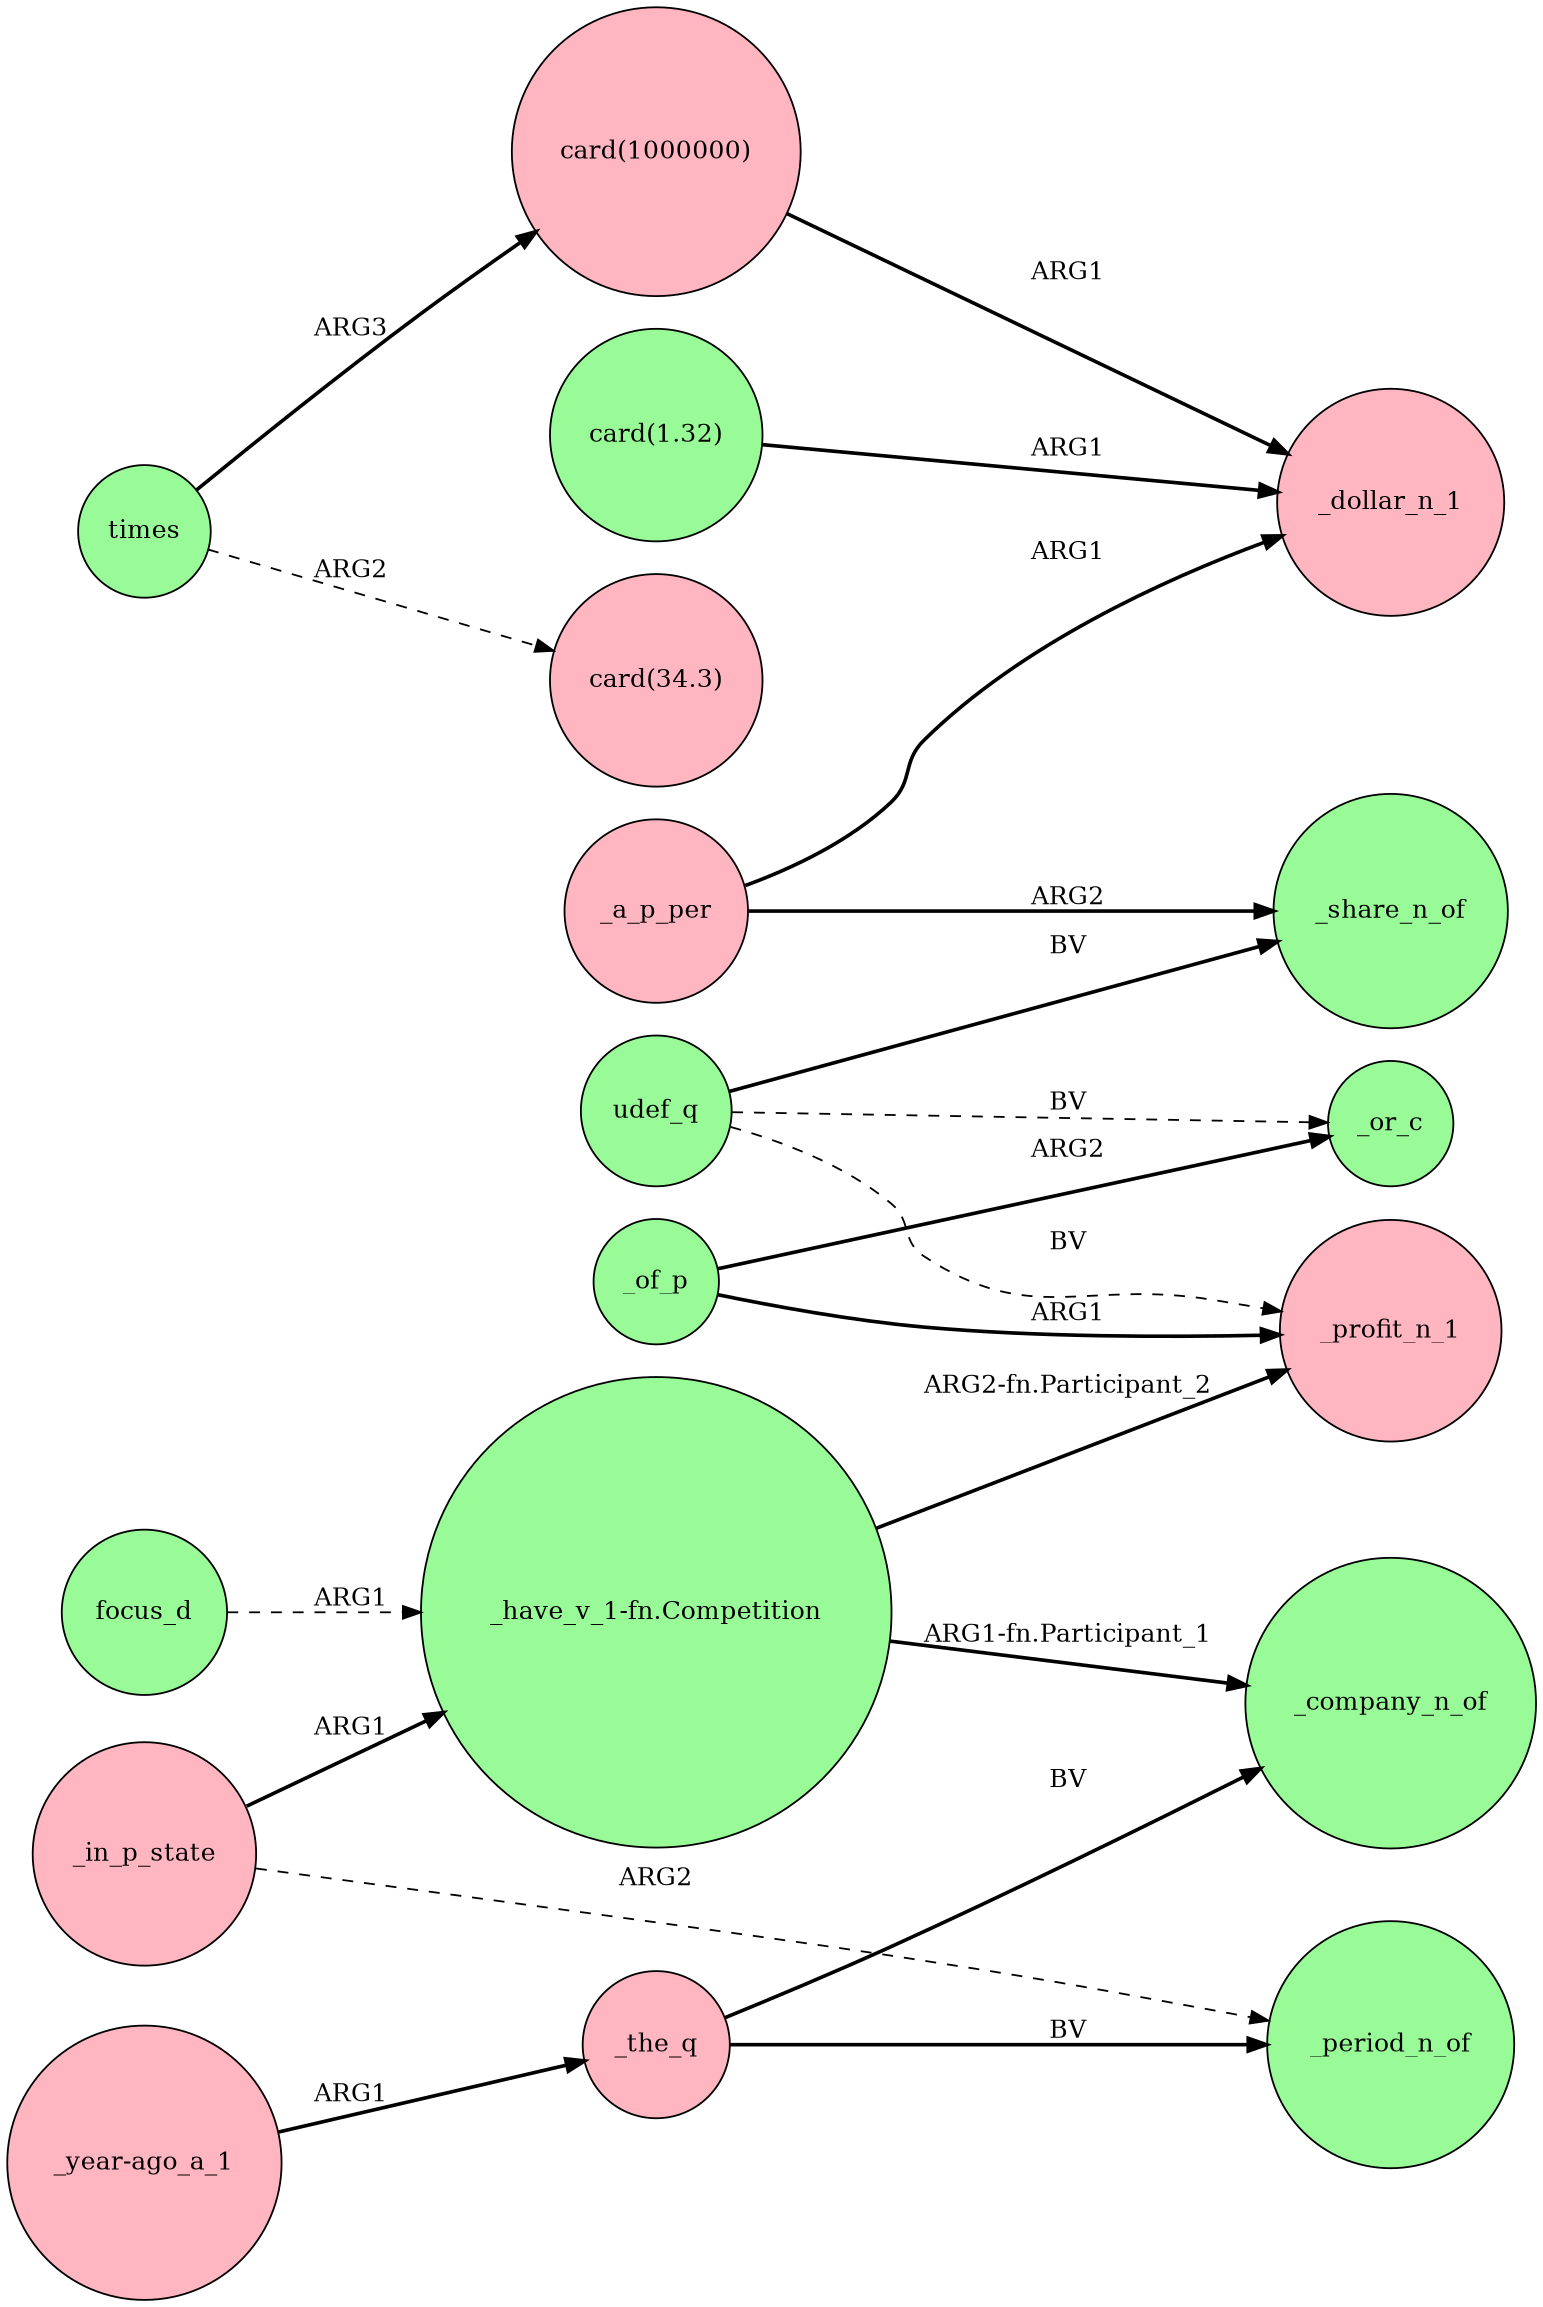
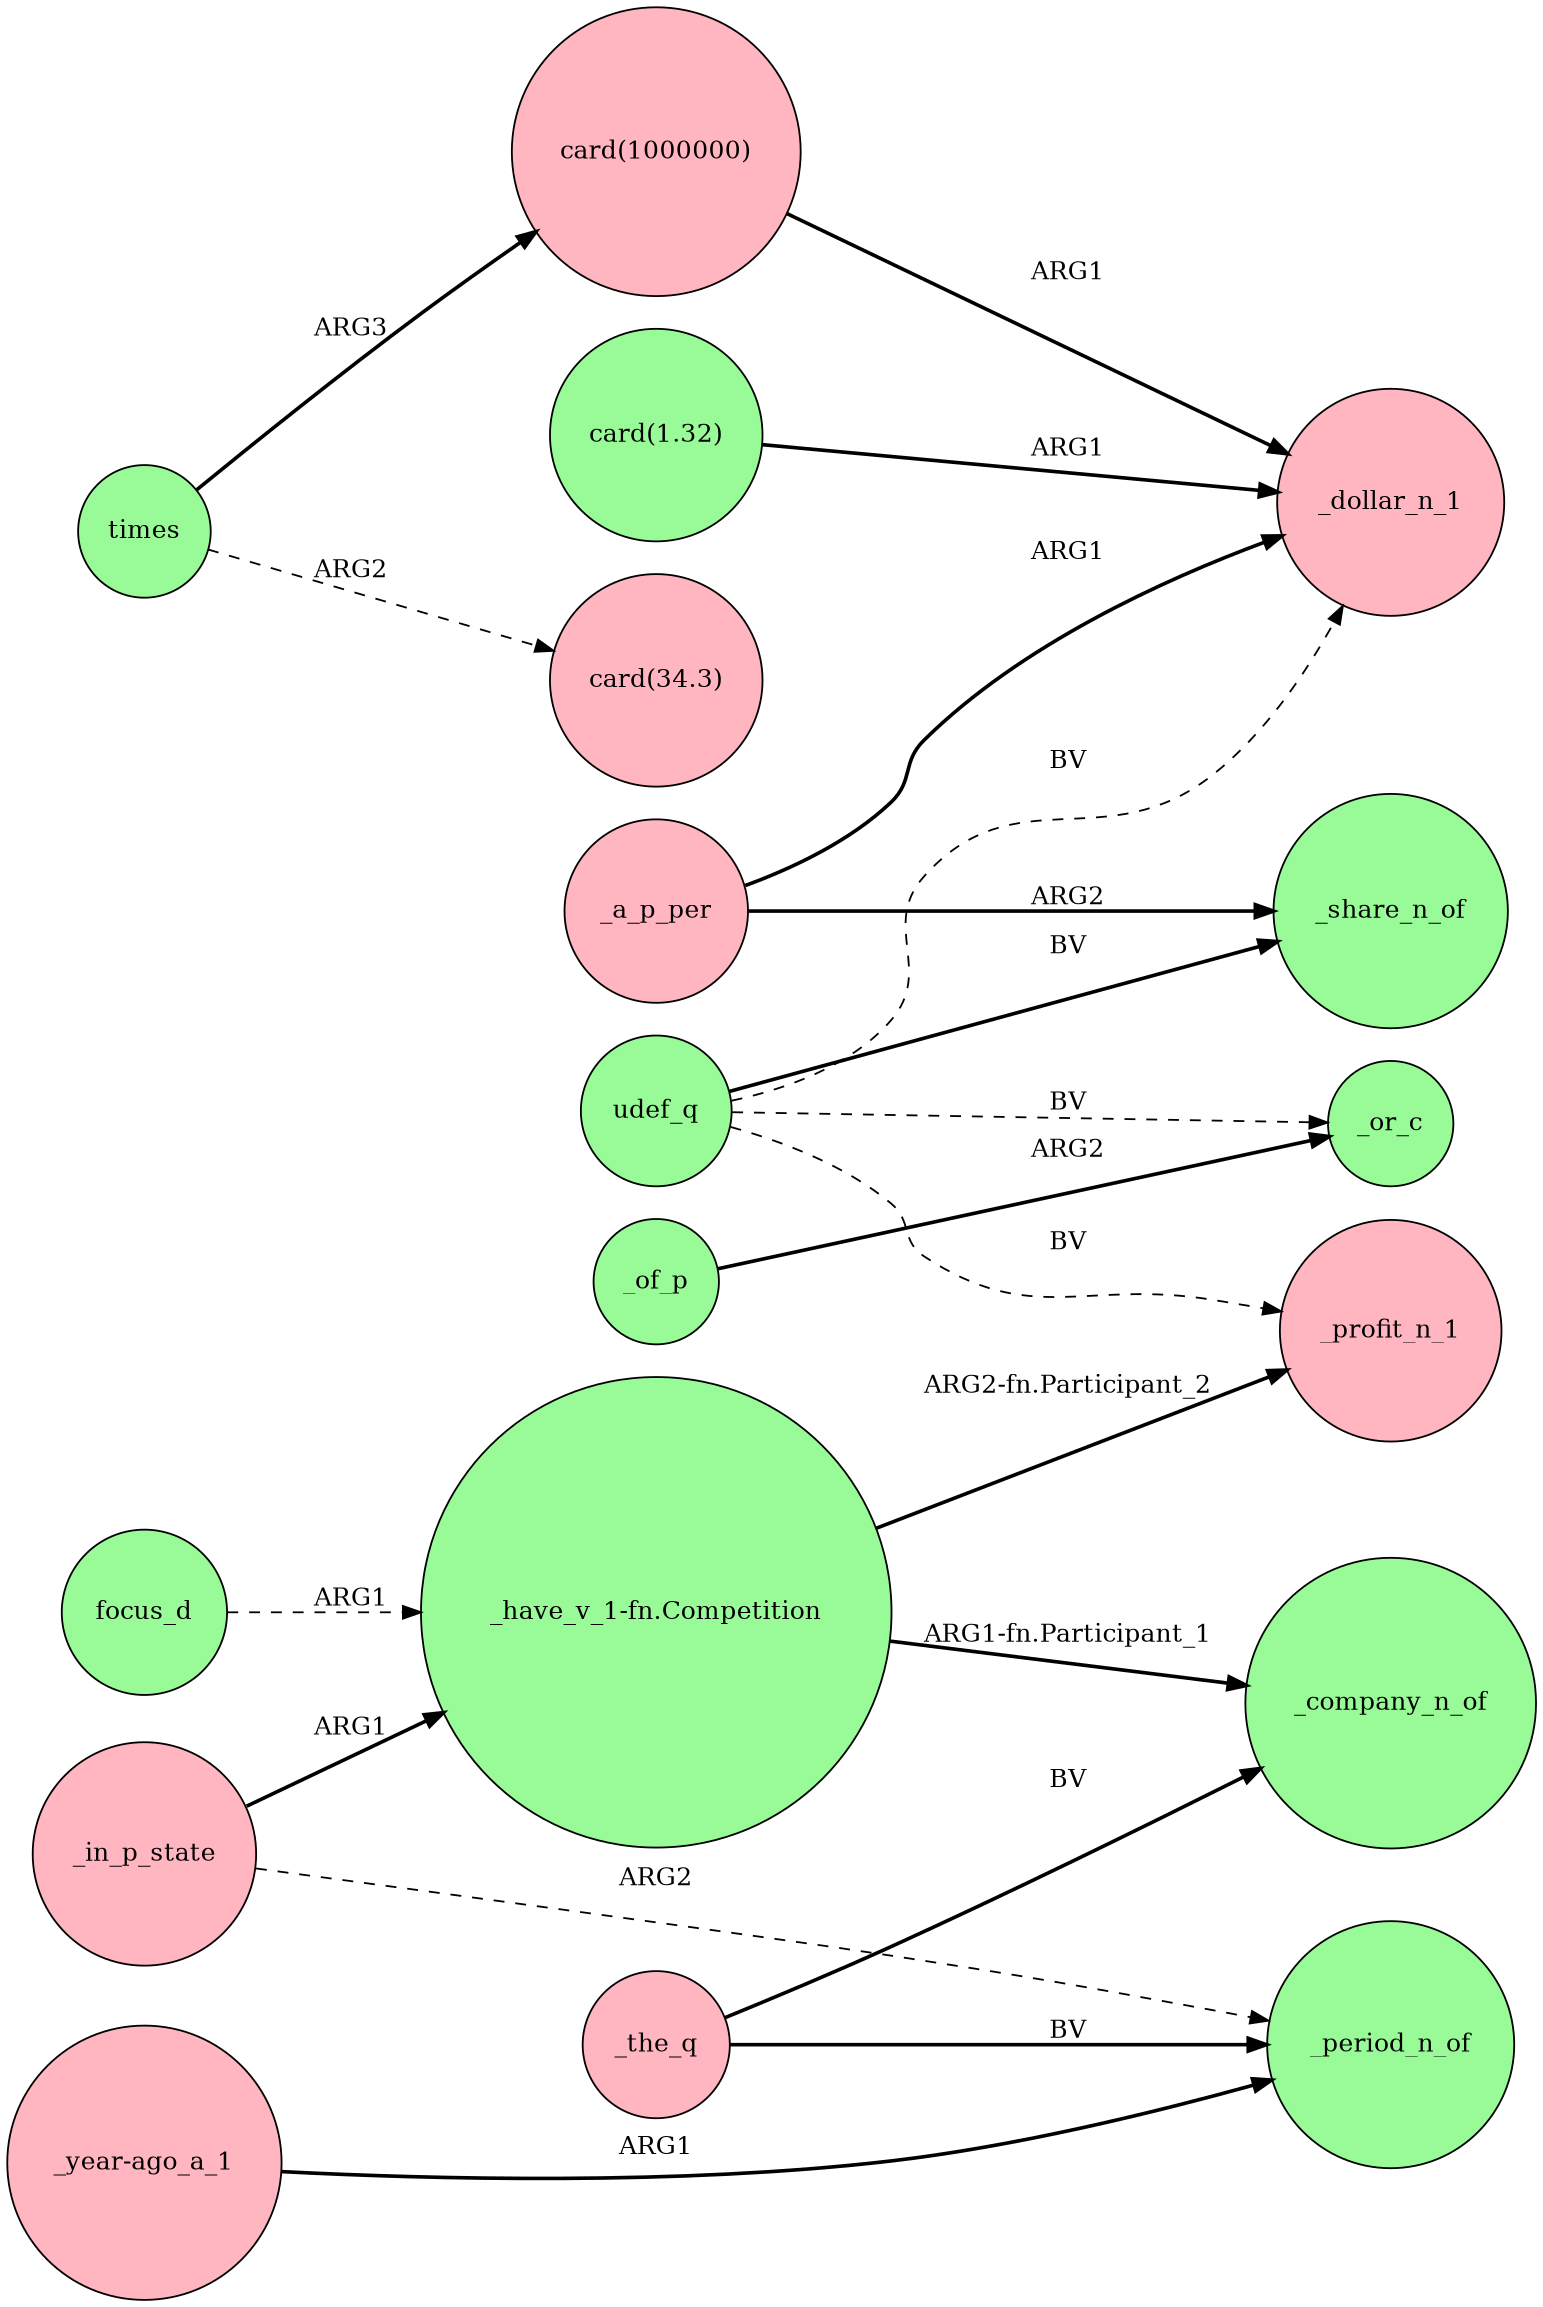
edge "udef_q" -> "_dollar_n_1": added, label "BV"
edge "_of_p" -> "_profit_n_1": removed, label "ARG1"
edge "_year-ago_a_1" -> "_the_q": now "_year-ago_a_1" -> "_period_n_of"
